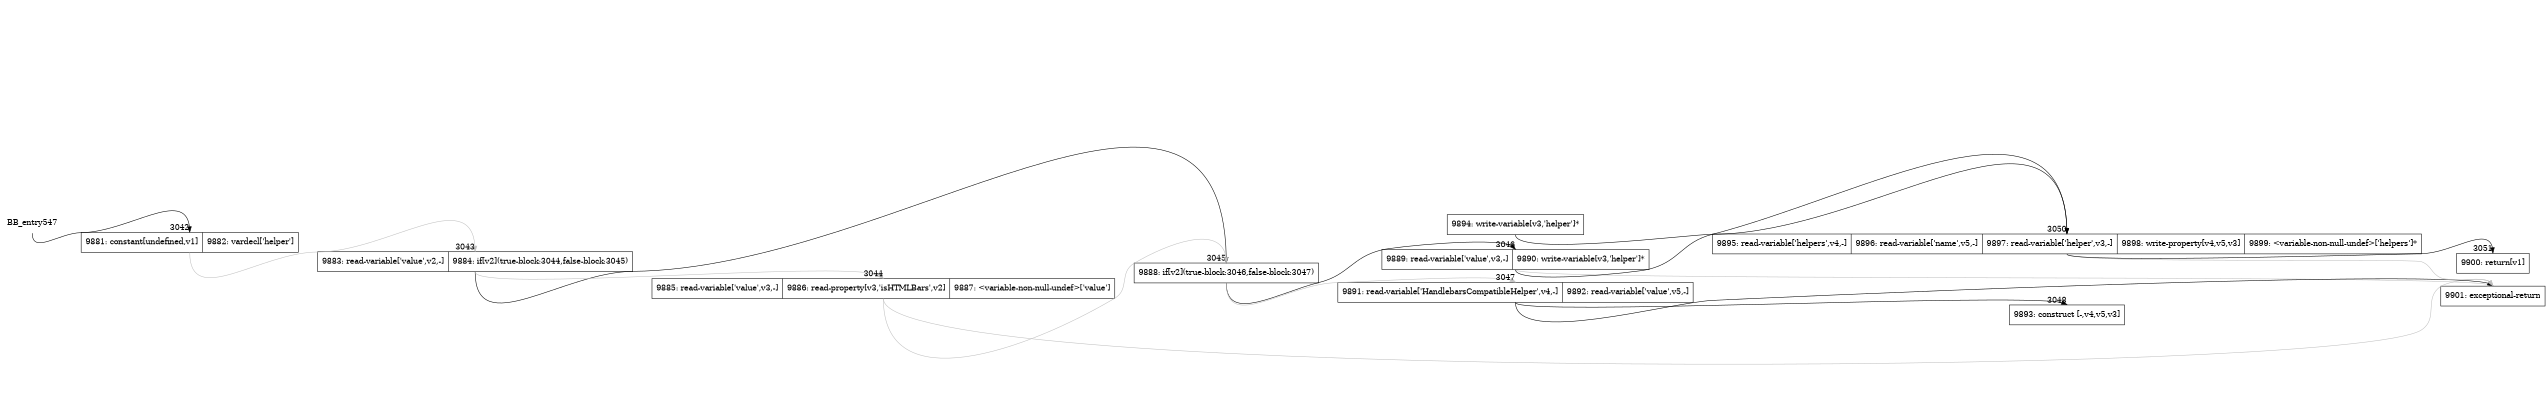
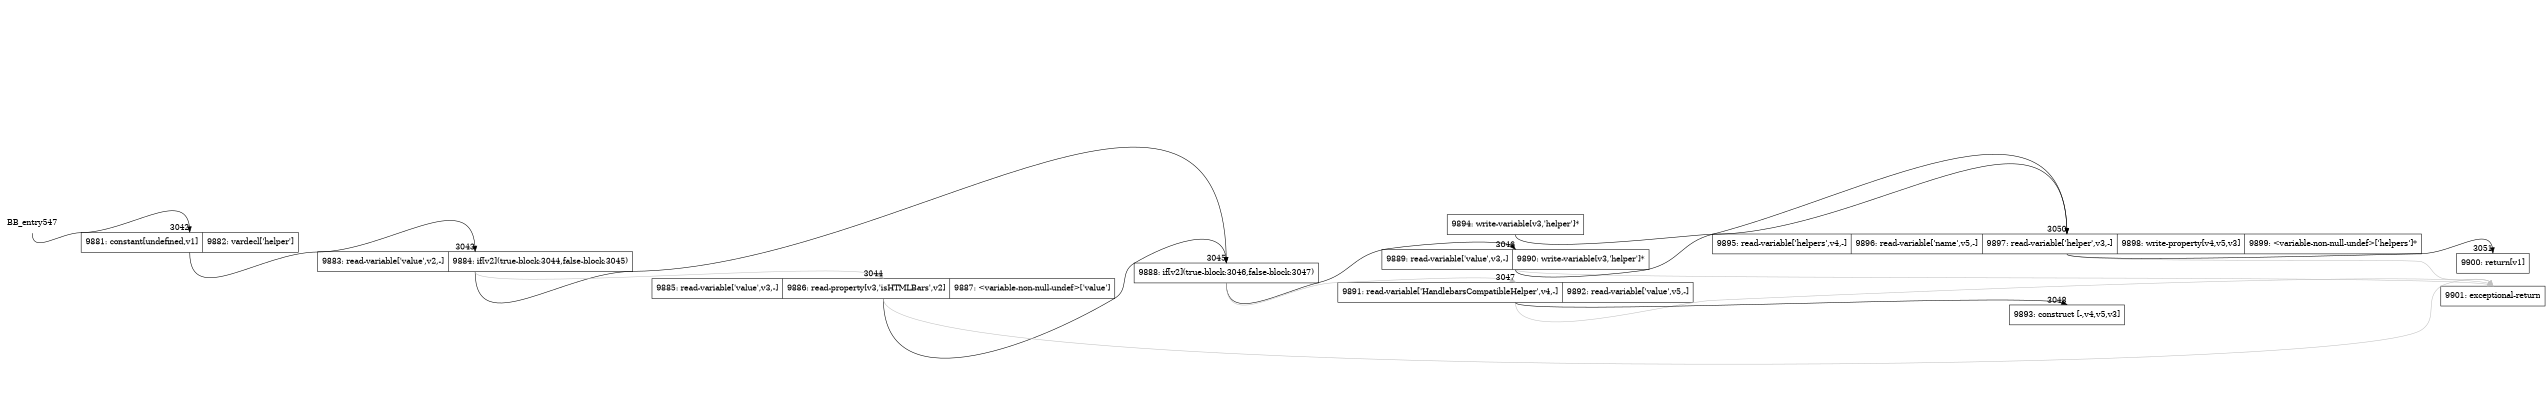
edge "9881: constant[undefined,v1]" -> "9883: read-variable['value',v2,-]": color gray -> black
edge "9891: read-variable['HandlebarsCompatibleHelper',v4,-]" -> "9901: exceptional-return": color black -> gray
edge "9885: read-variable['value',v3,-]" -> "9888: if[v2](true-block:3046,false-block:3047)": color gray -> black
